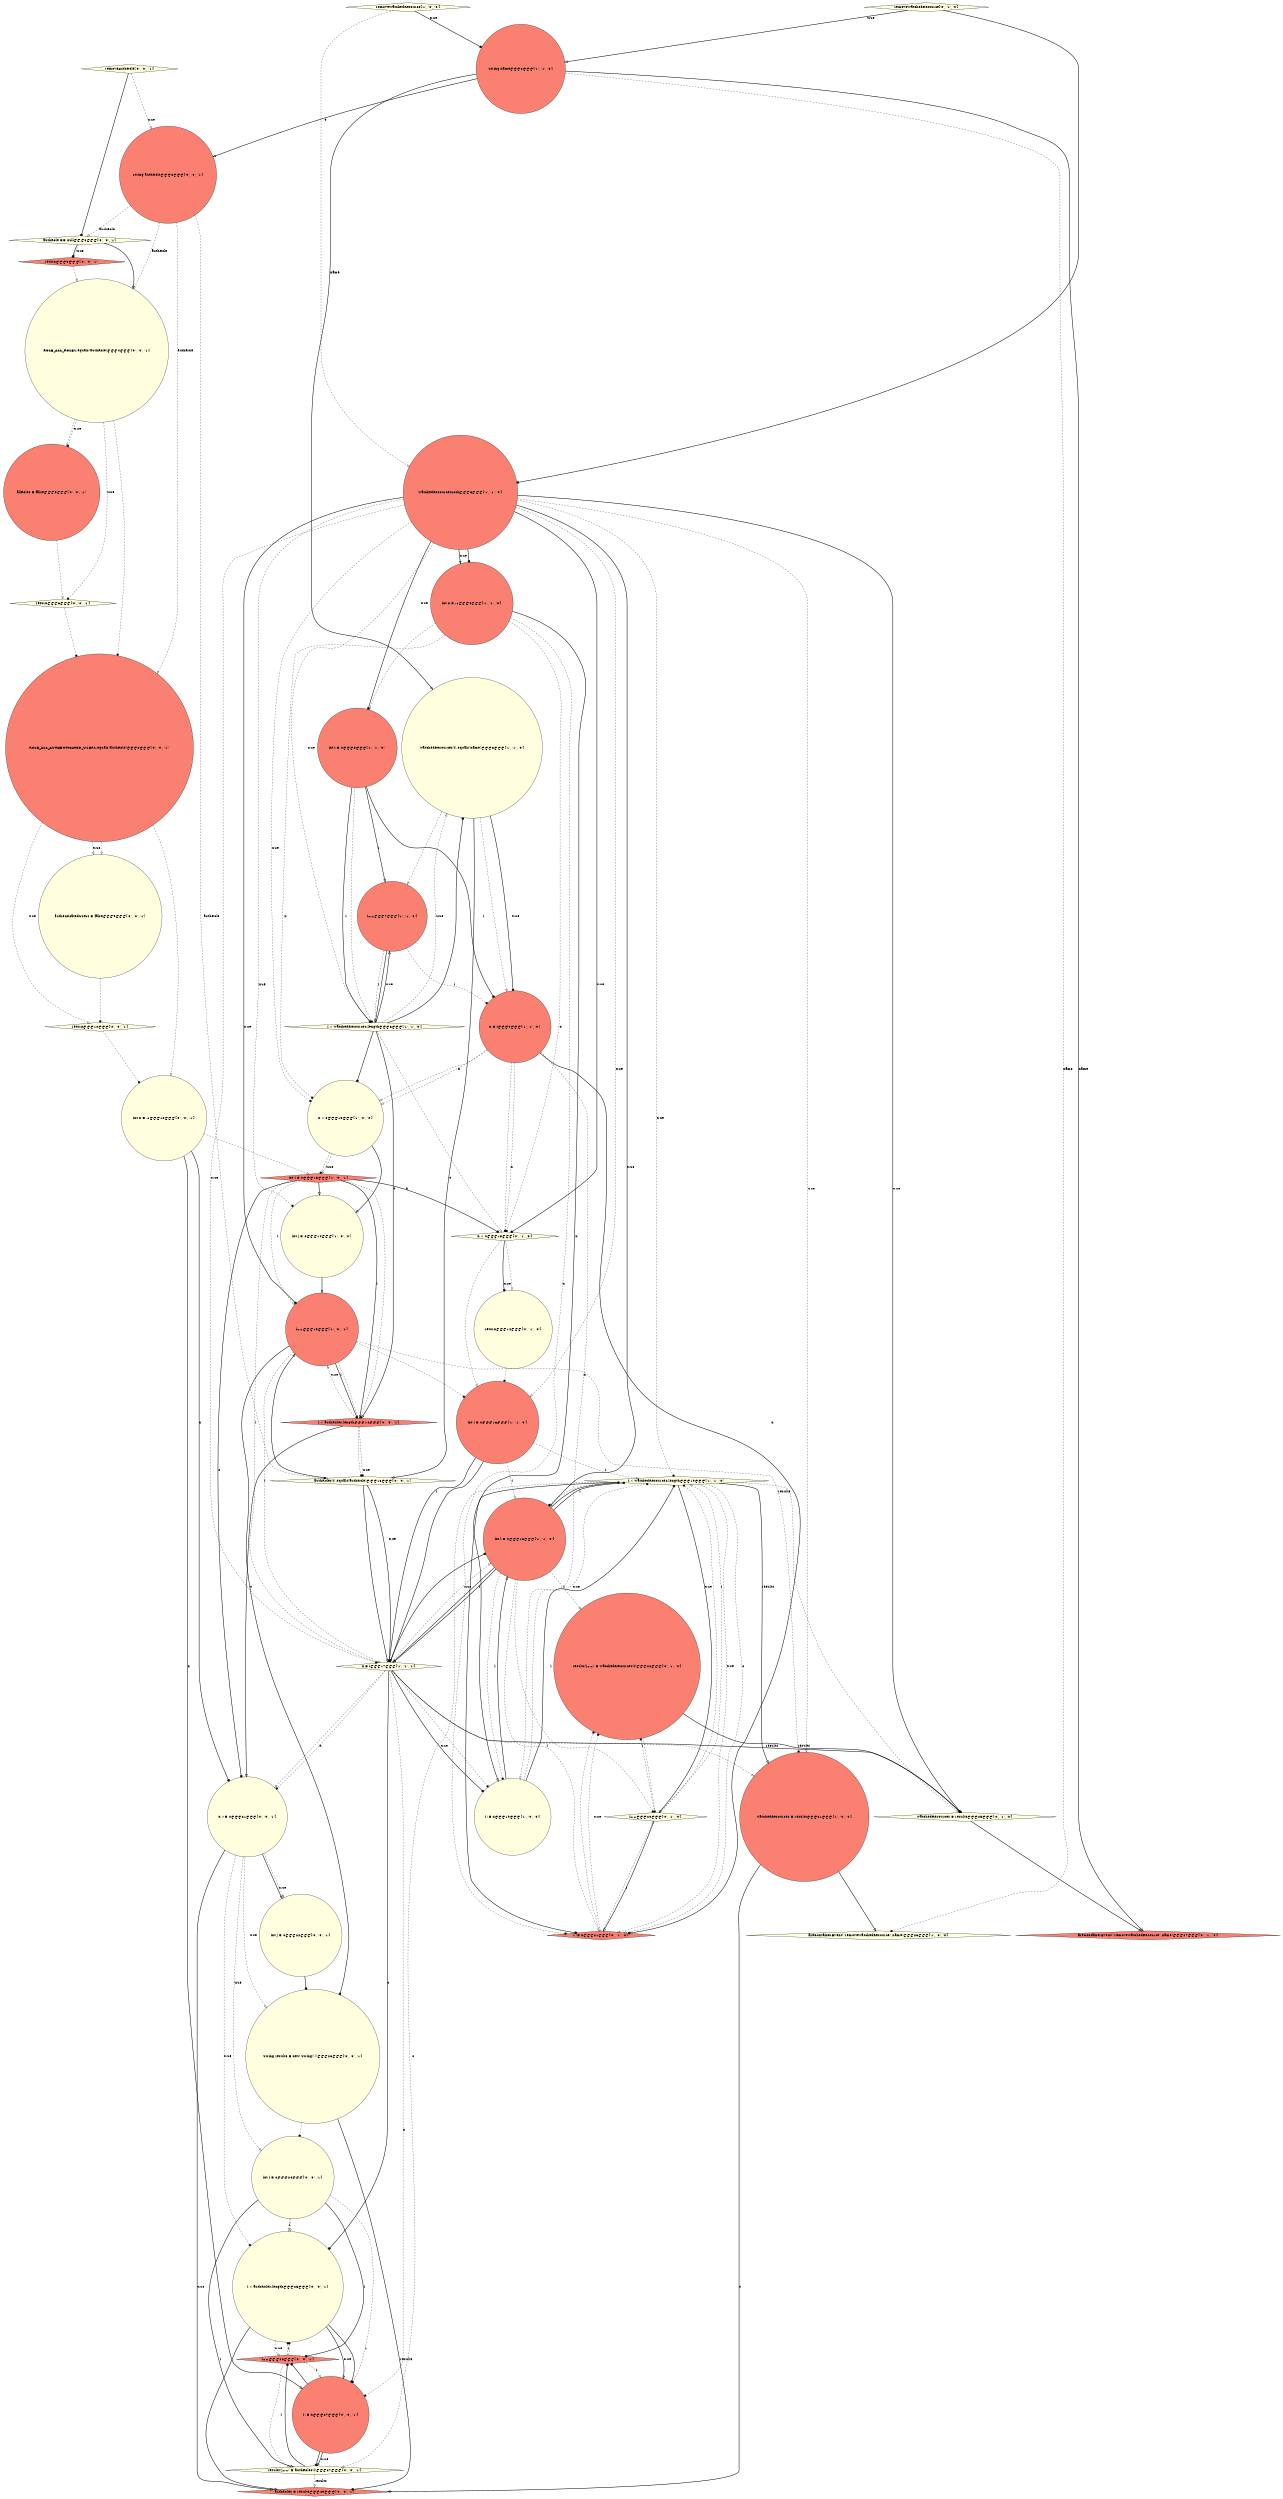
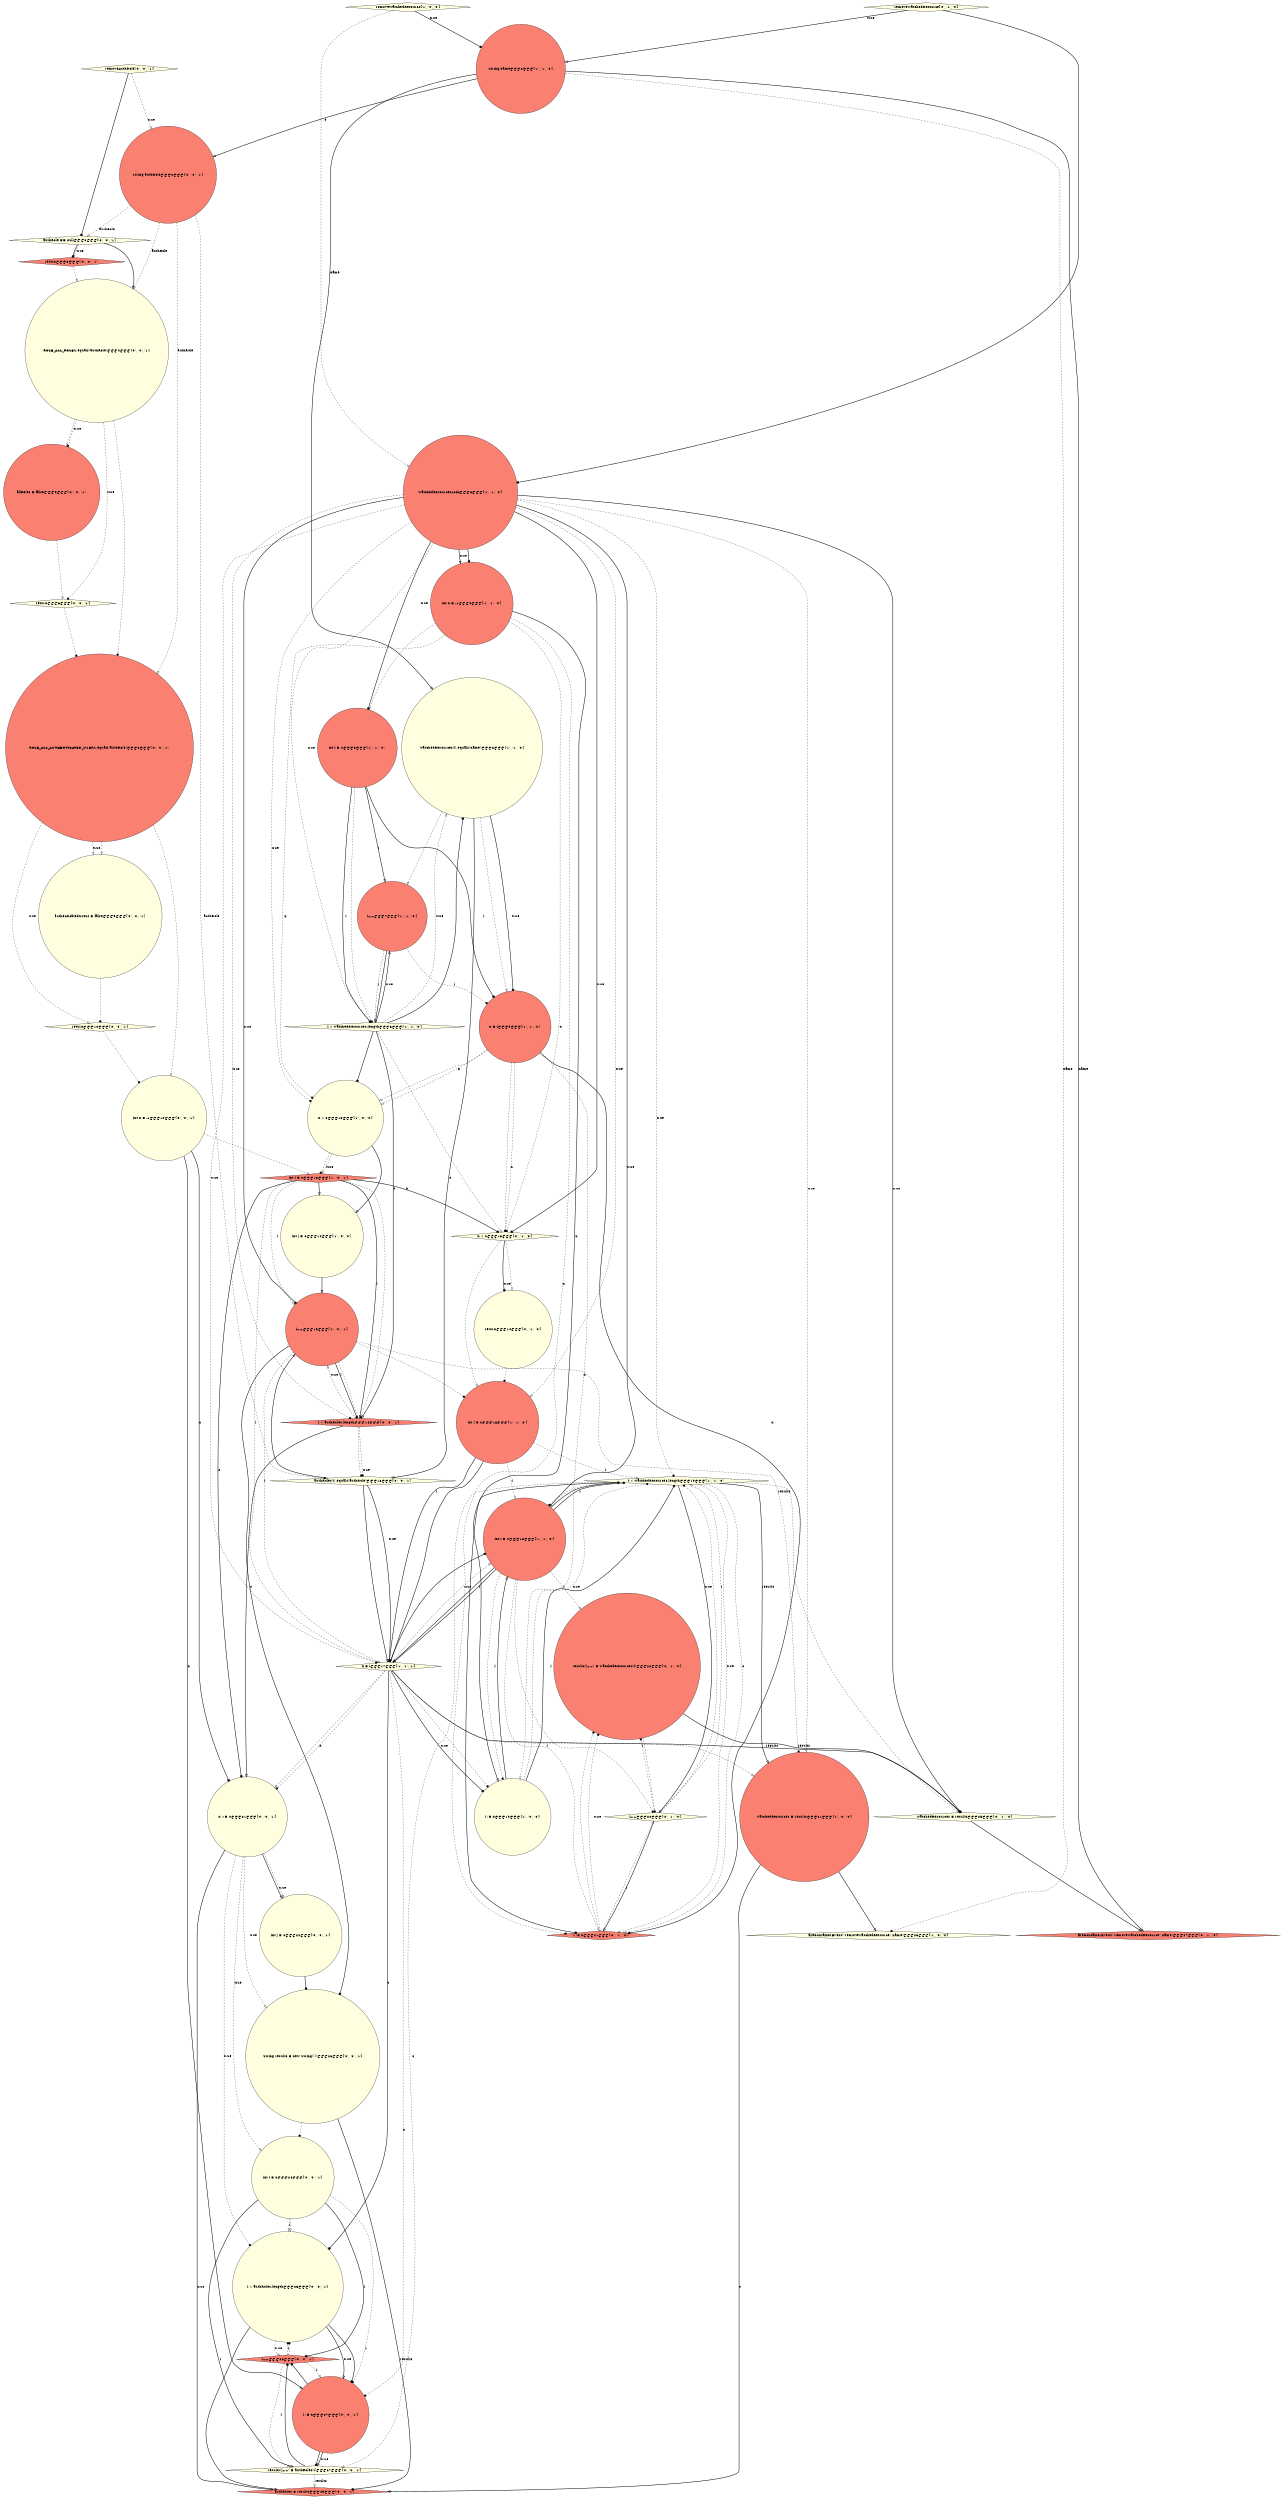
edge "watchedResourcesLock@@@3@@@['1', '1', '0']" -> "int j = 0@@@14@@@['1', '0', '0']": now "watchedResourcesLock@@@3@@@['1', '1', '0']" -> "i < authRoles.length@@@14@@@['0', '0', '1']"
